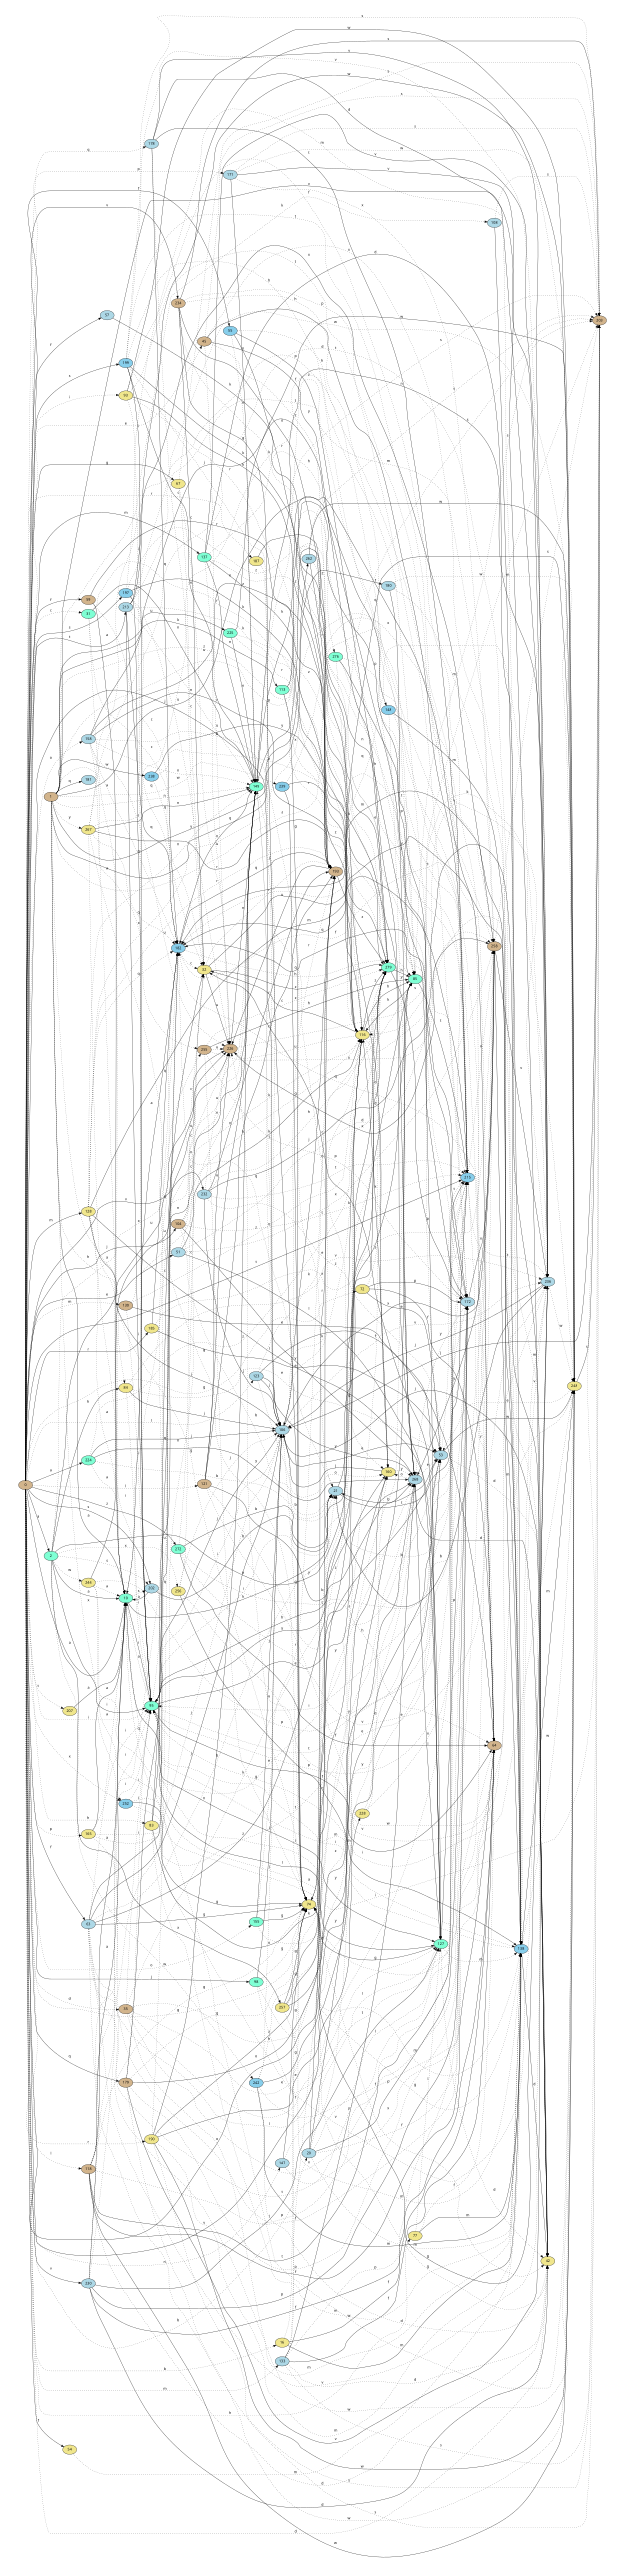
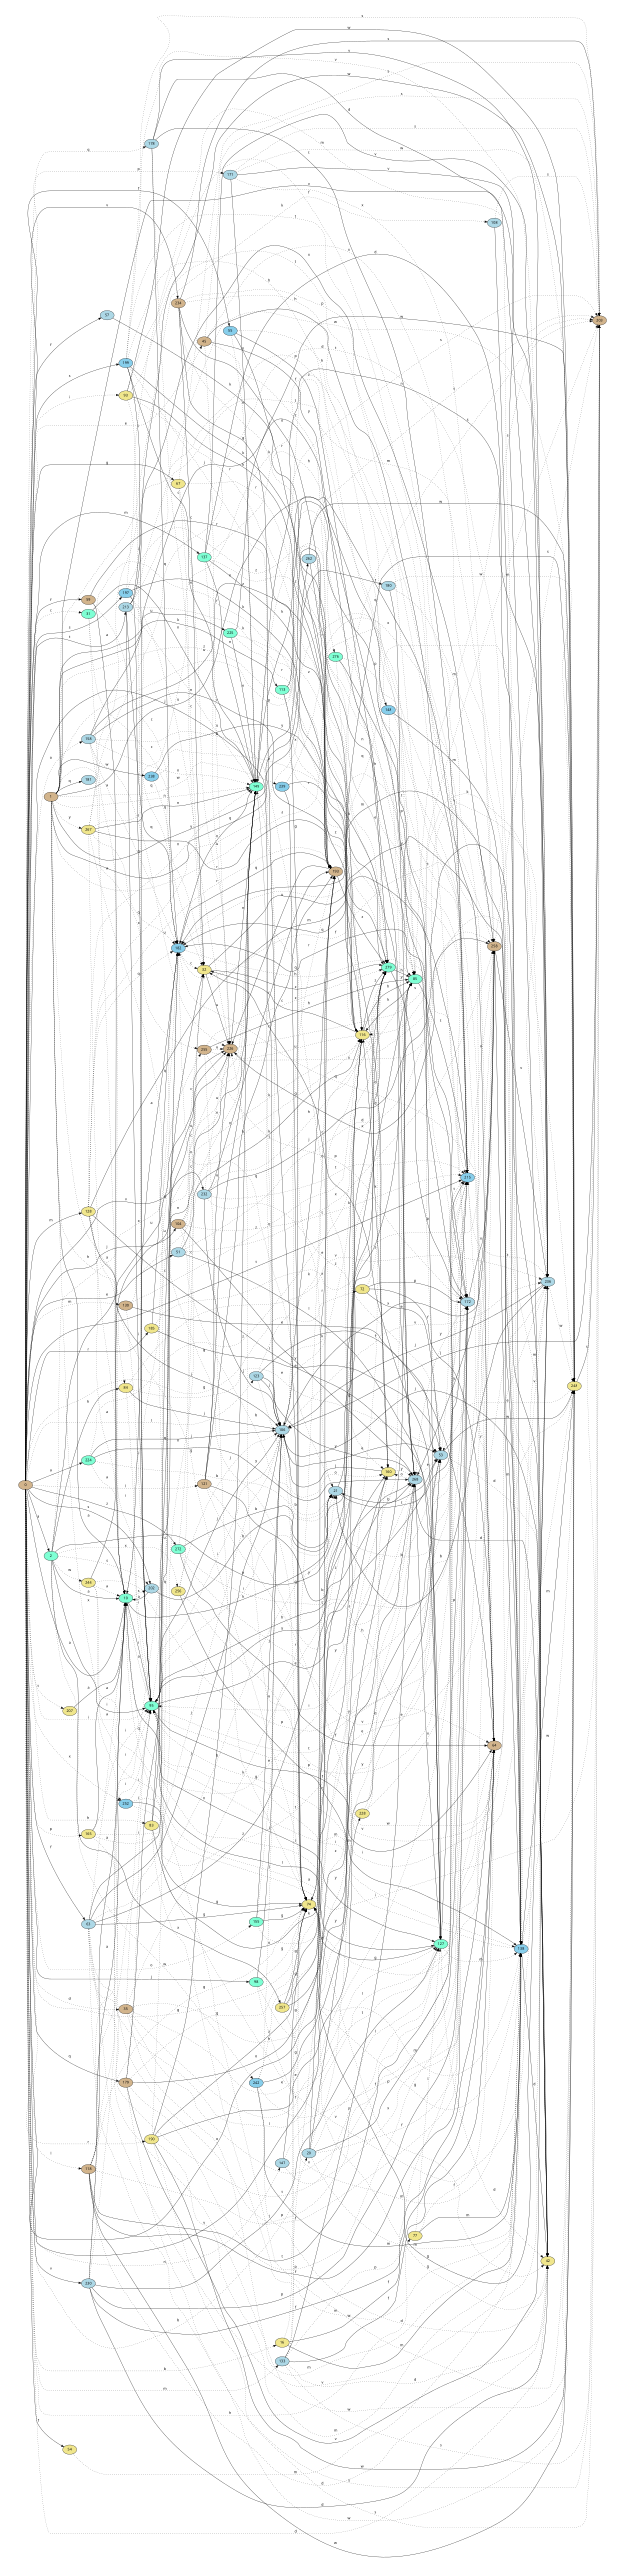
node "187": removed
edge "32" -> "193": now "67" -> "193"
